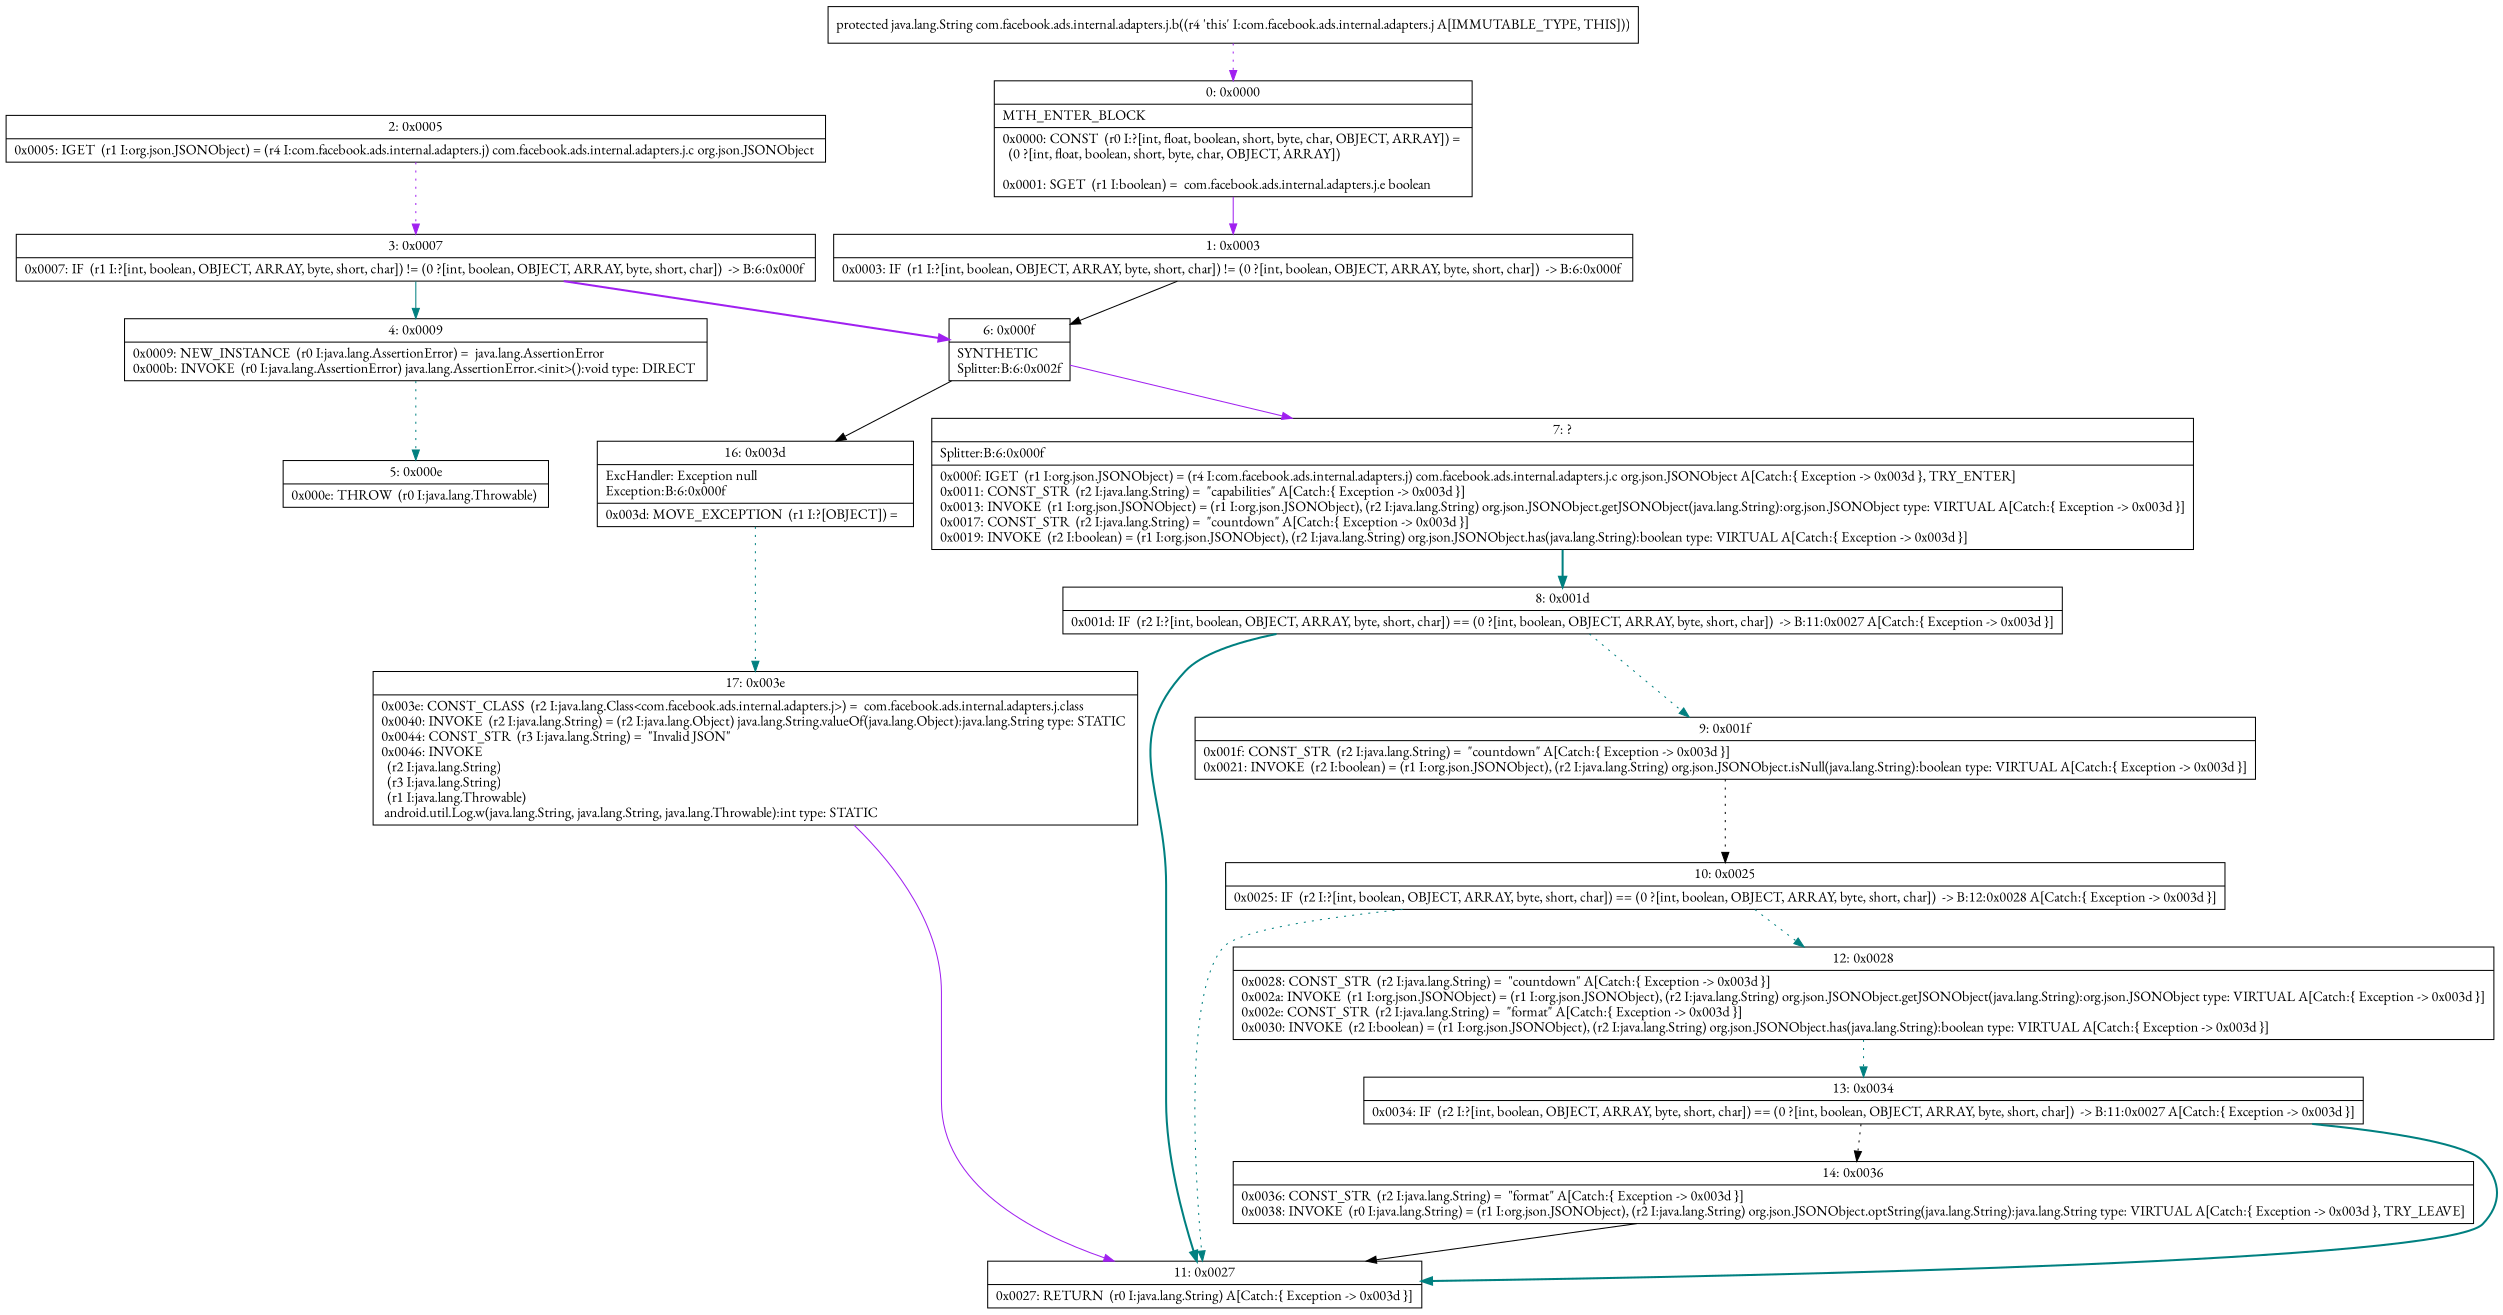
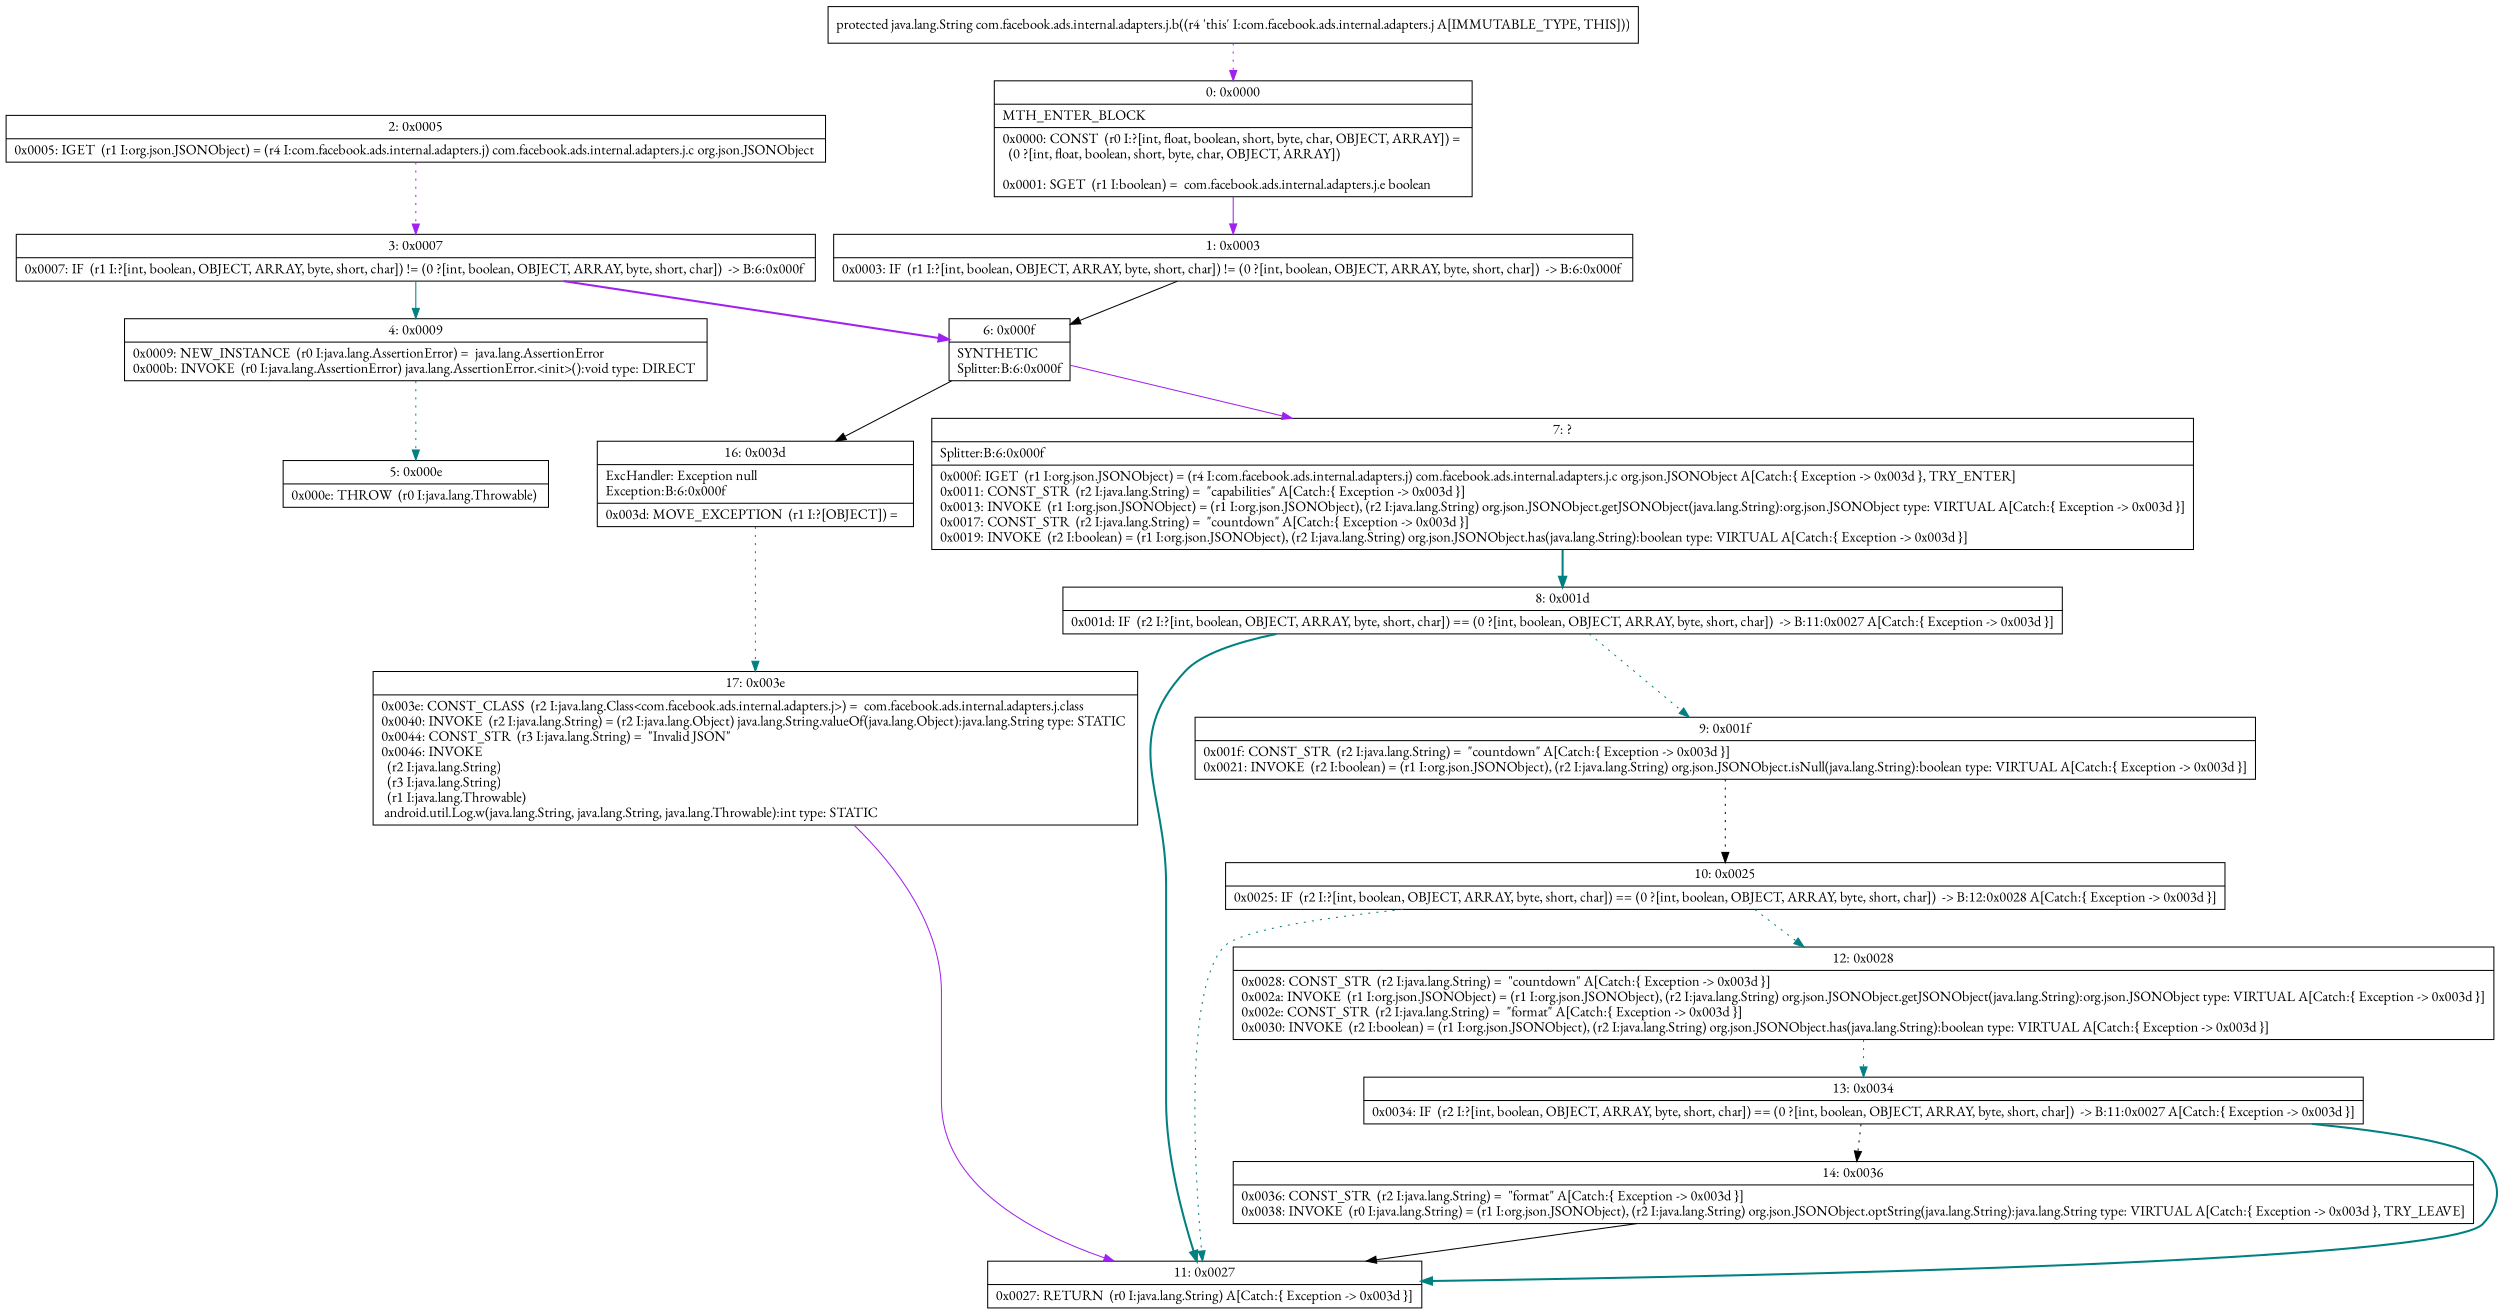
node "6: 0x000f": text "Splitter:B:6:0x002f" -> "Splitter:B:6:0x000f"
